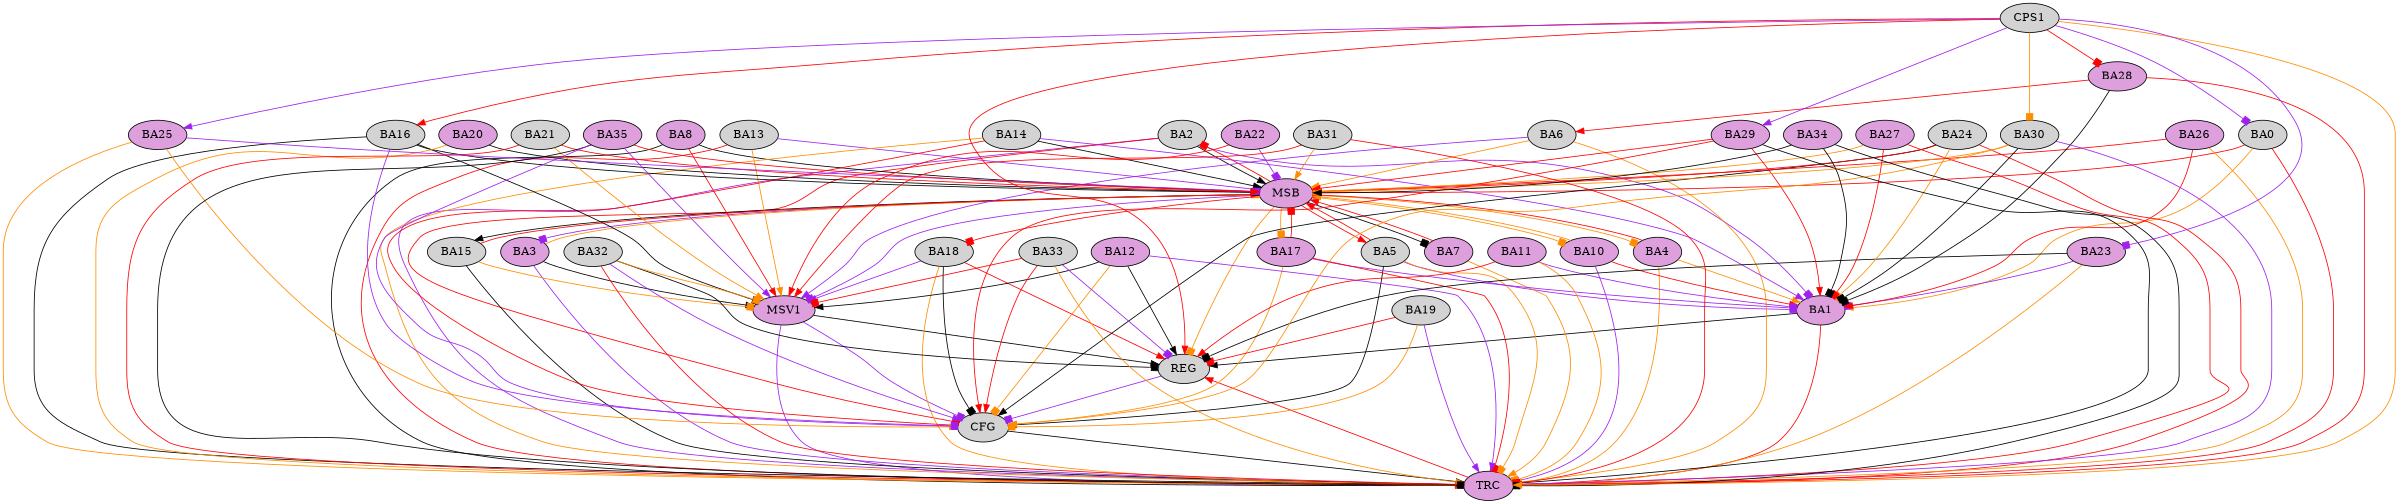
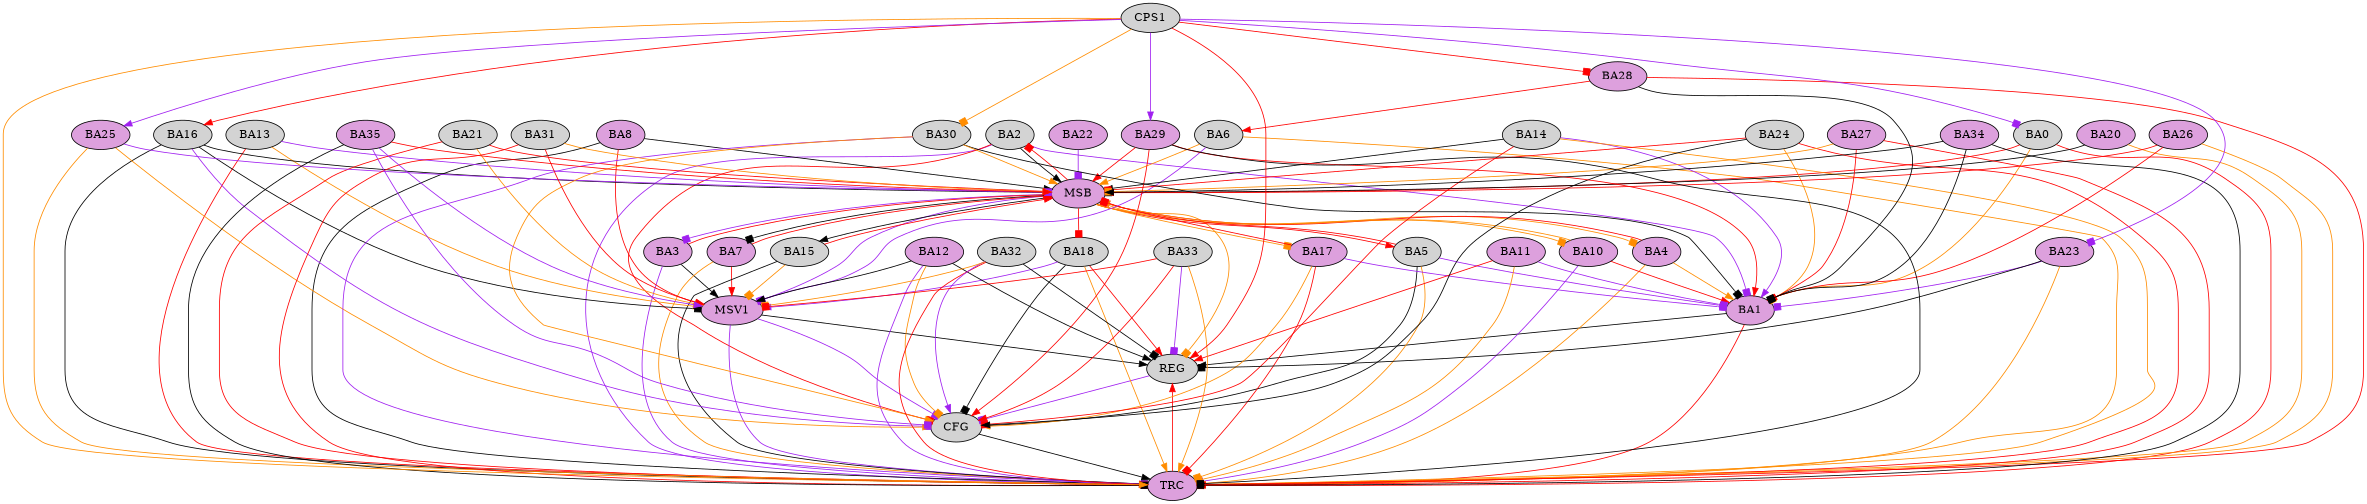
edge "BA22" -> "MSV1": now "BA7" -> "MSV1"
edge "BA3" -> "MSB": color darkorange -> red
edge "BA27" -> "BA1": arrowhead box -> normal
node "BA19": removed
